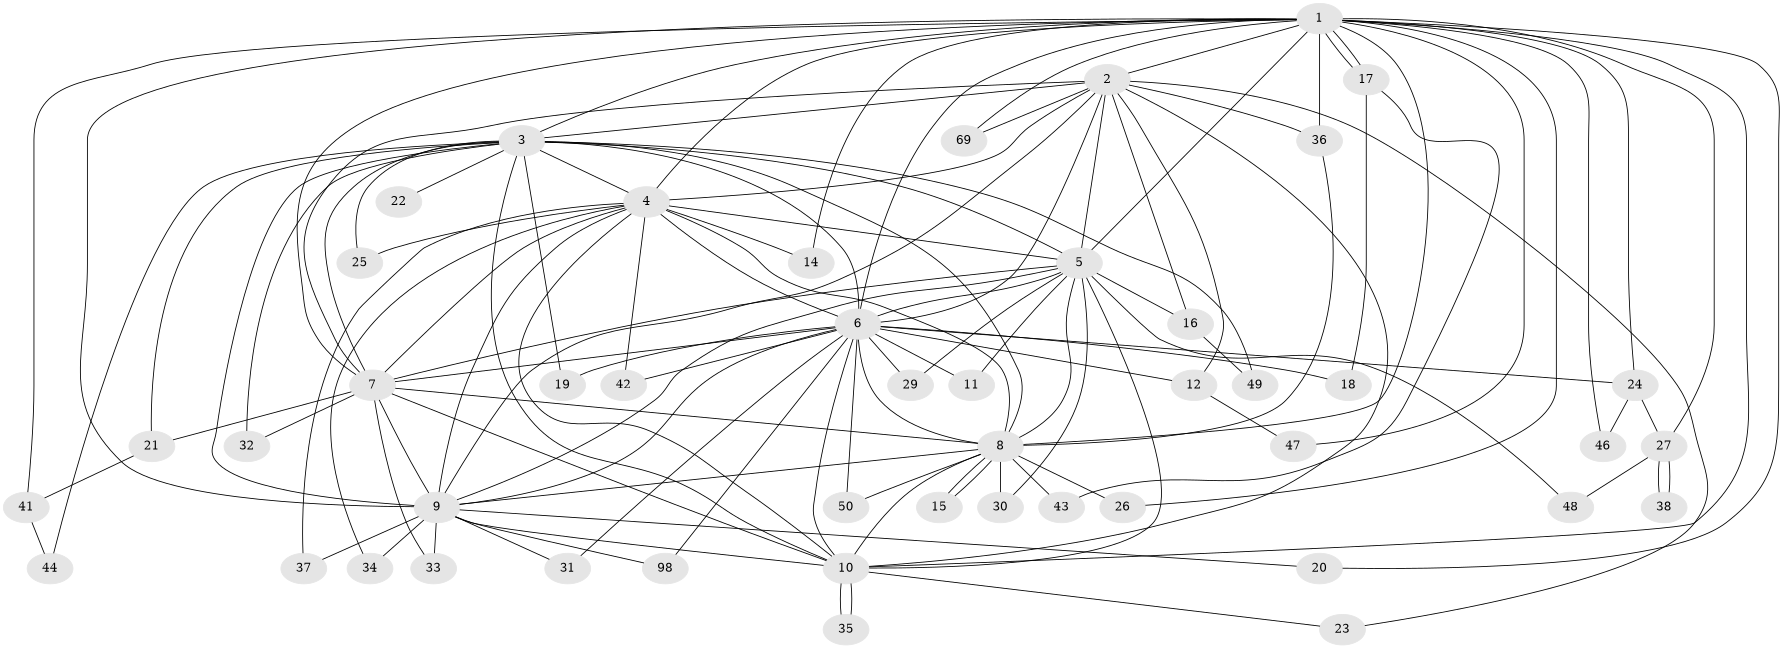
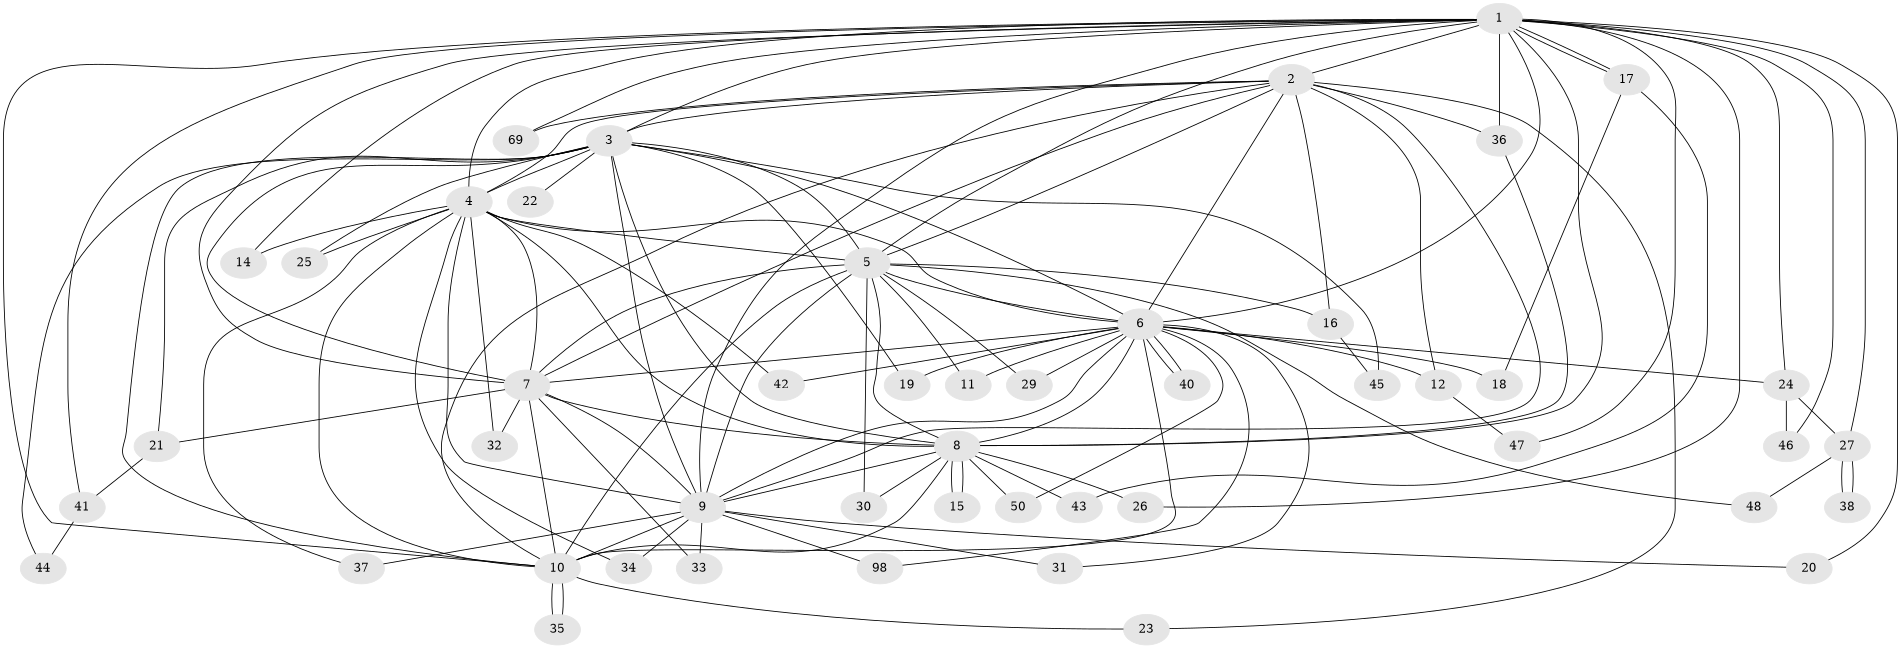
edge "3" -- "32": now "4" -- "32"
node "40": added
node "49": label "49" -> "45"
